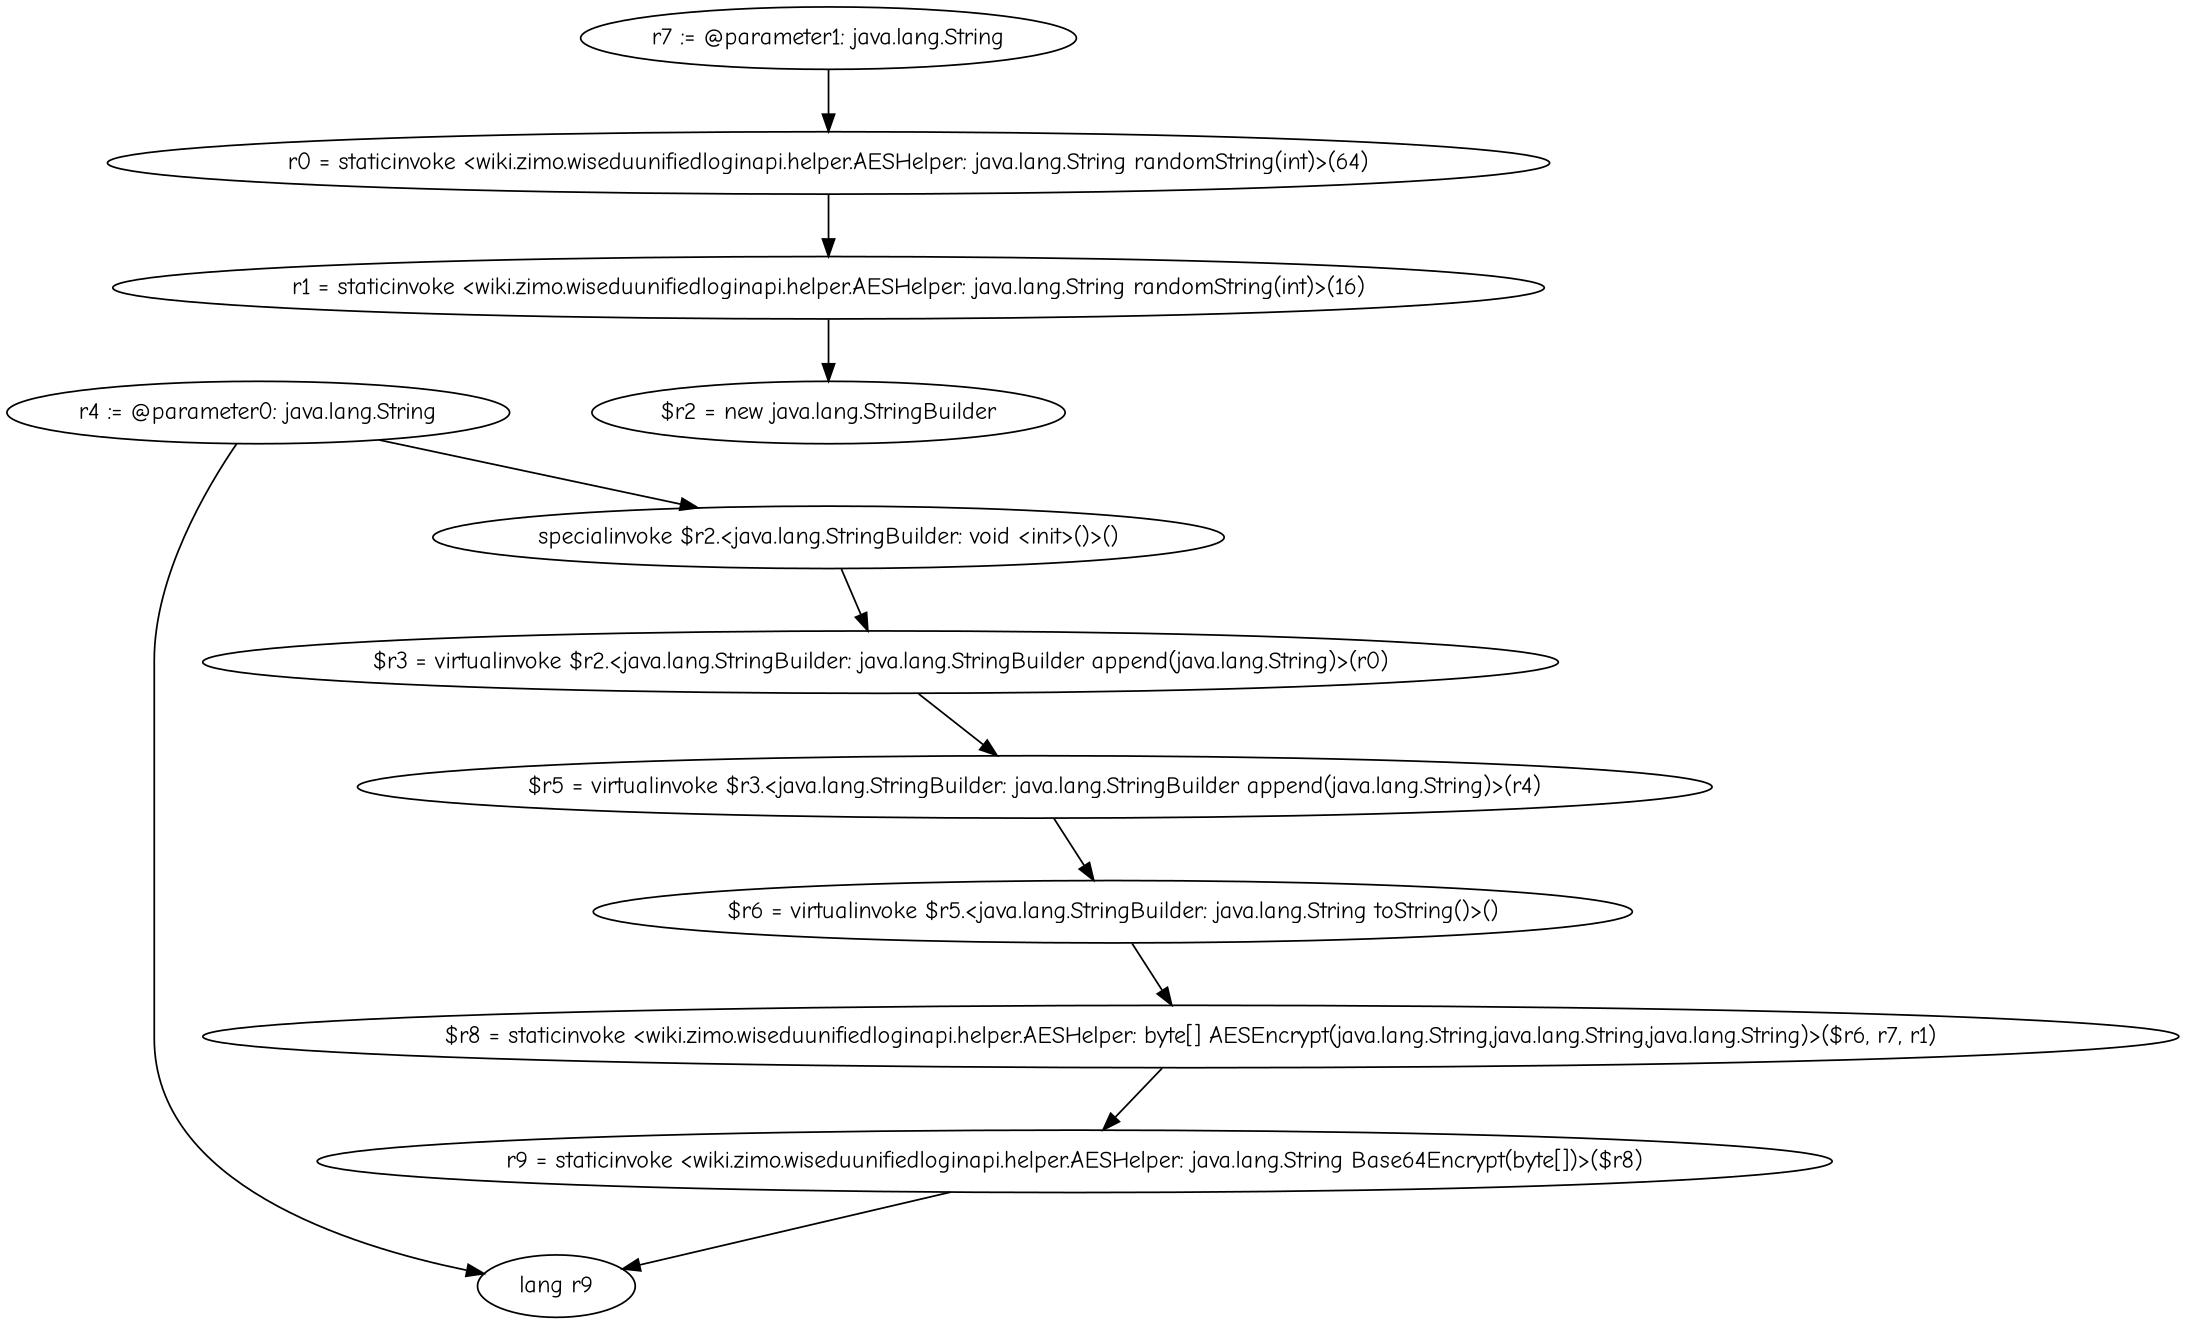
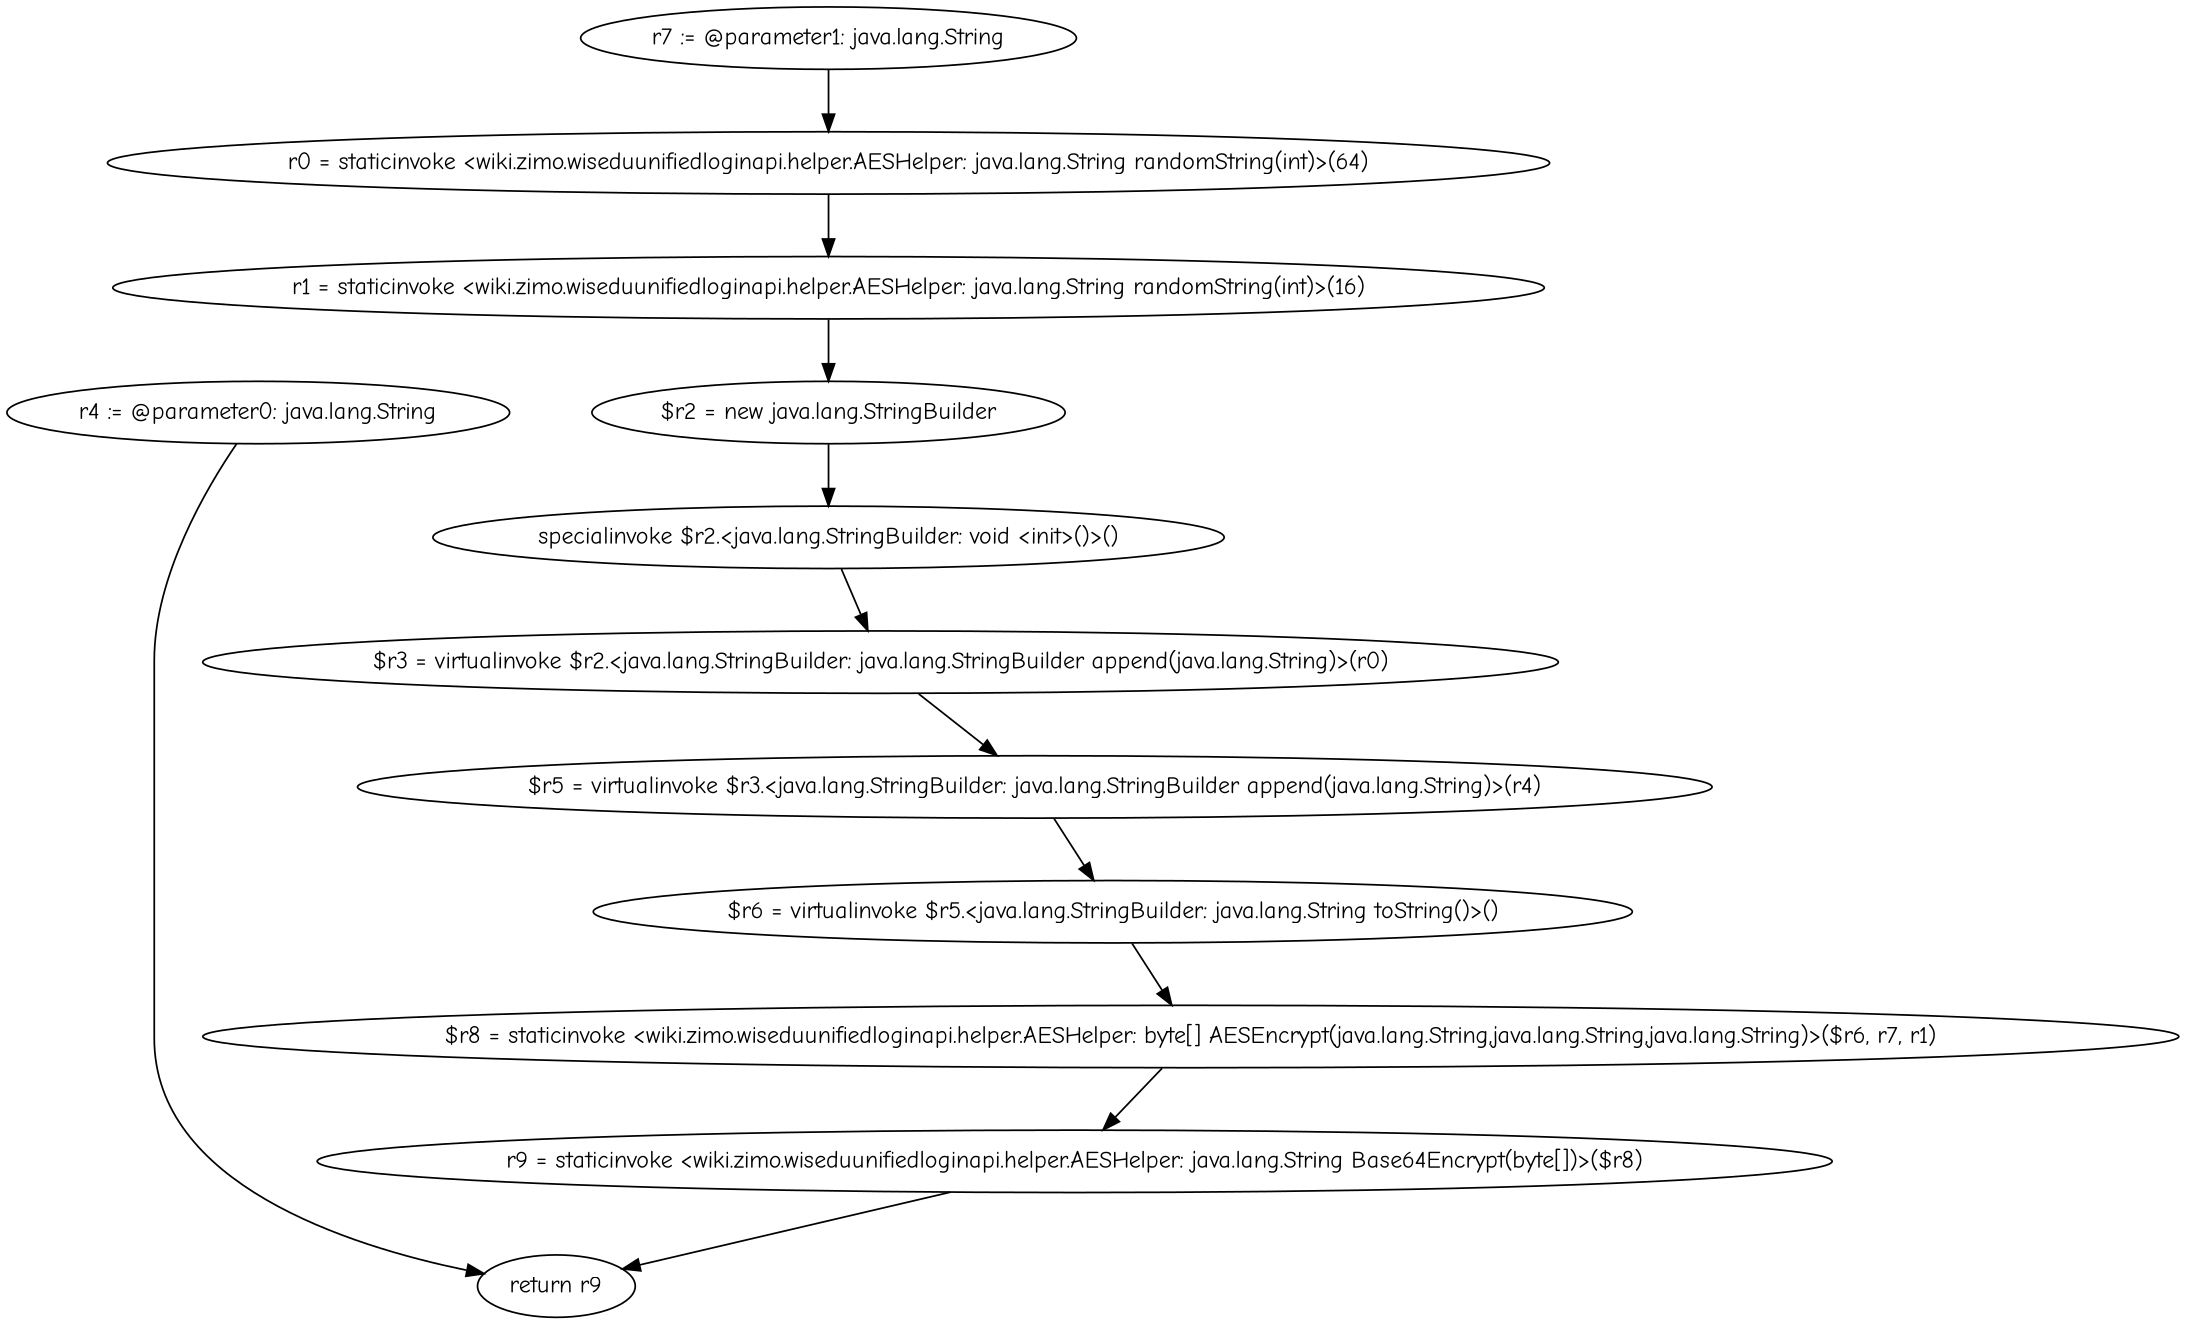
edge "r4 := @parameter0: java.lang.String" -> "specialinvoke $r2.<java.lang.StringBuilder: void <init>()>()": now "$r2 = new java.lang.StringBuilder" -> "specialinvoke $r2.<java.lang.StringBuilder: void <init>()>()"
node "lang r9": label "lang r9" -> "return r9"
